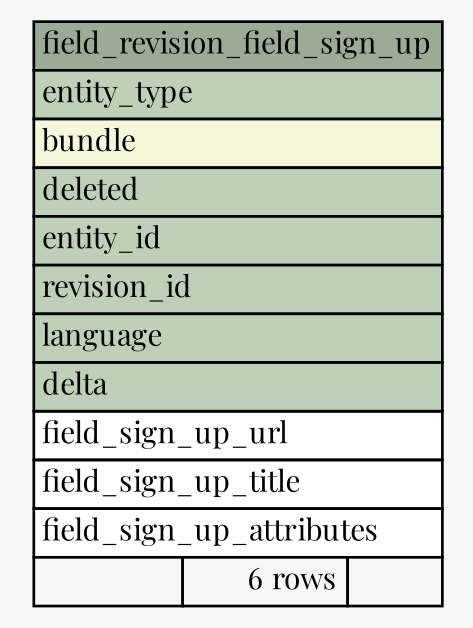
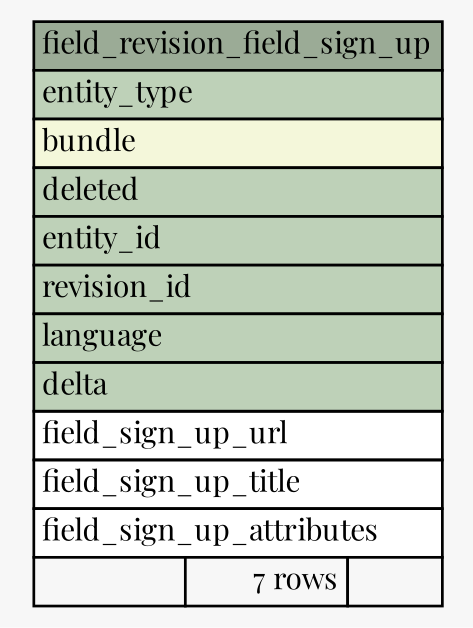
node "field_revision_field_sign_up": text "6 rows" -> "7 rows"
